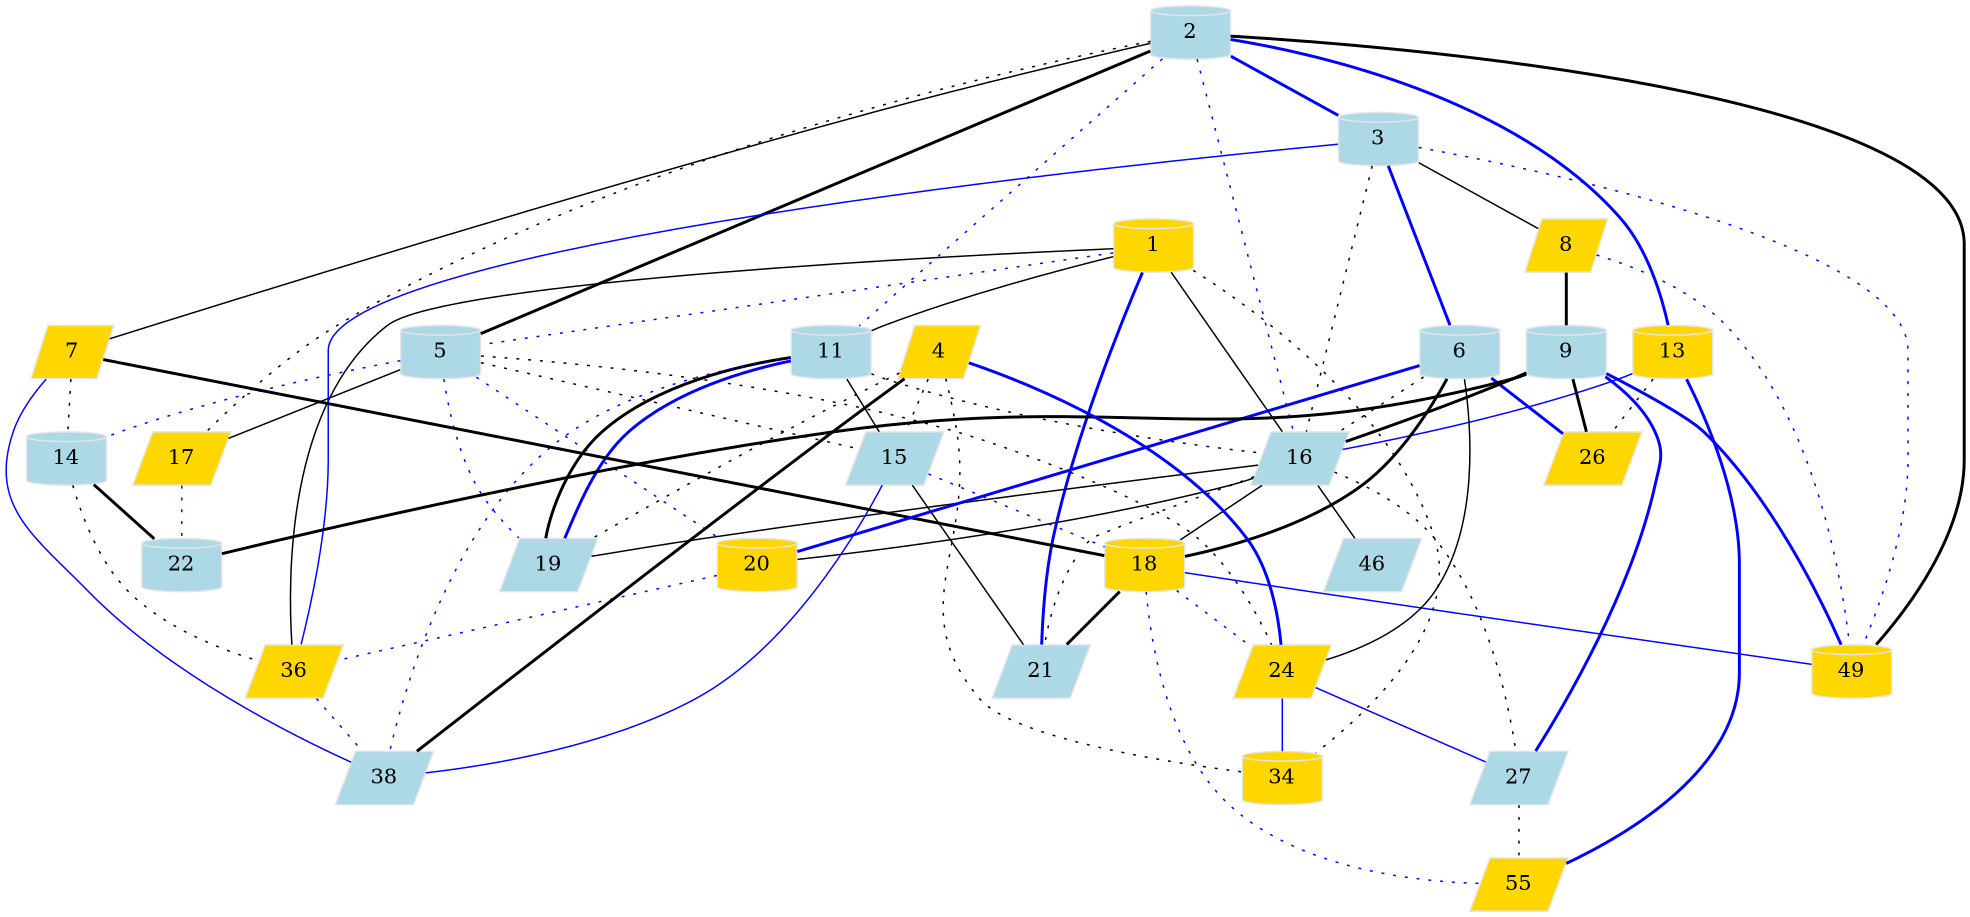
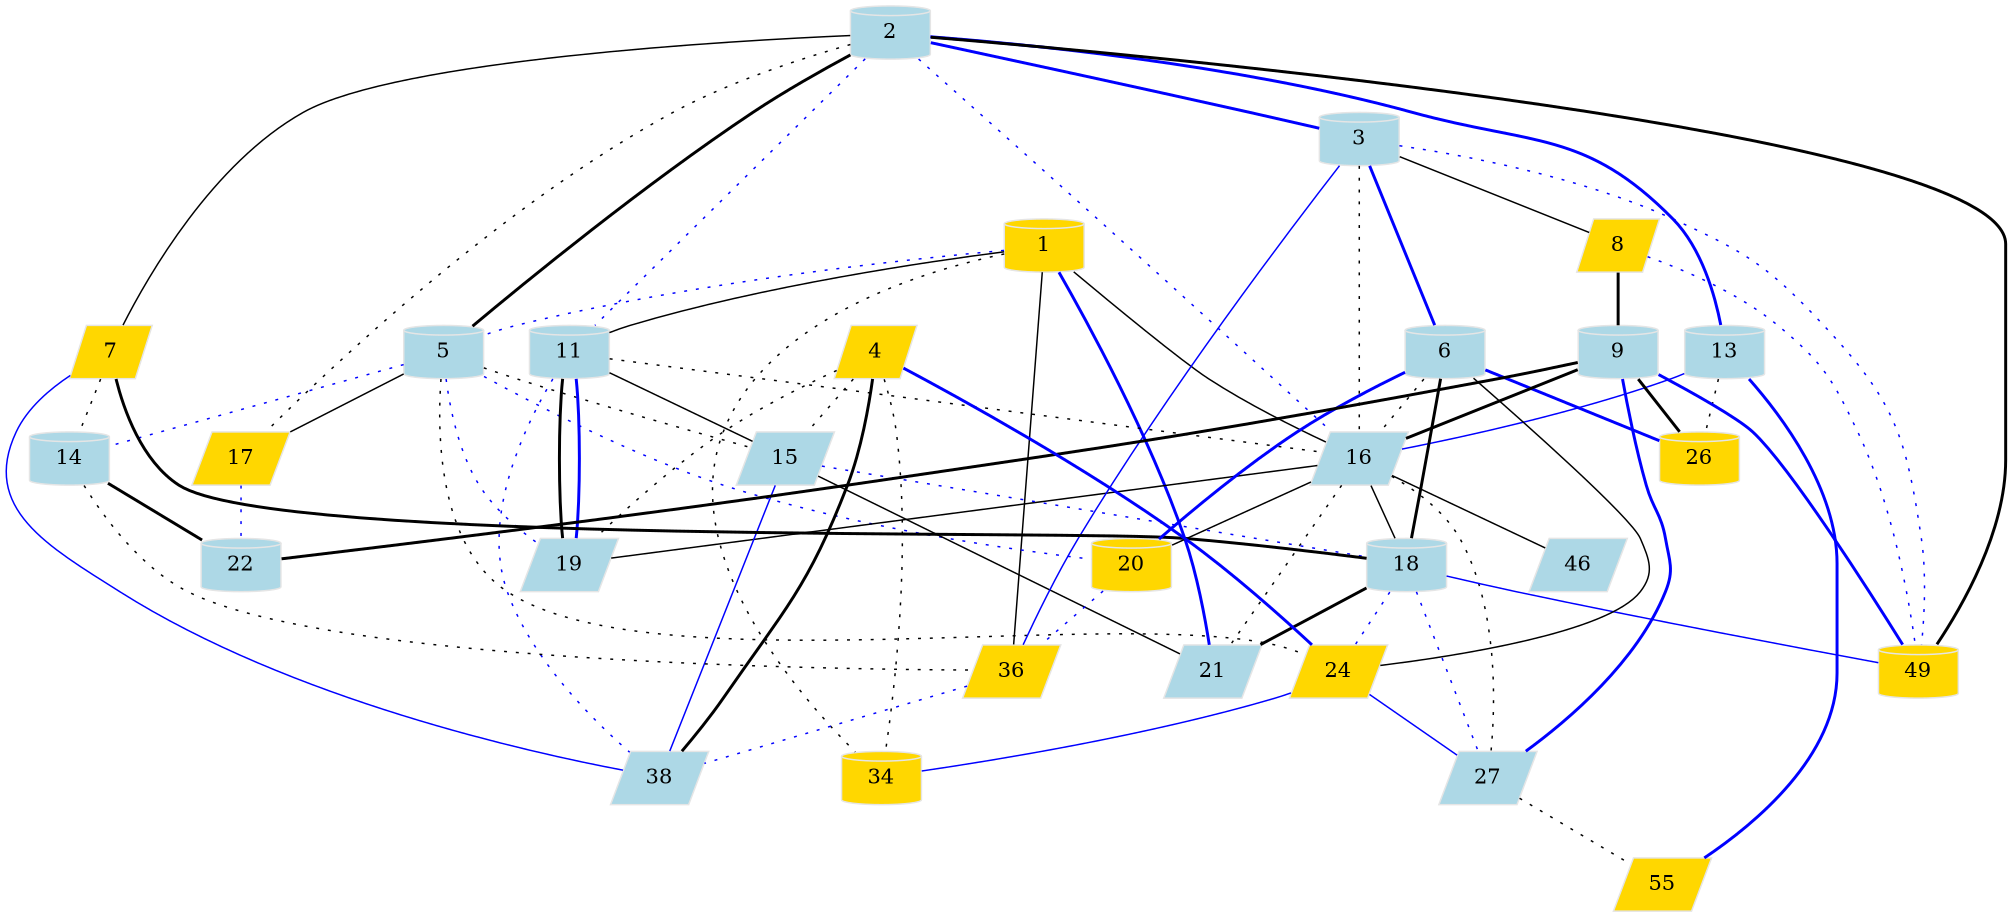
node "13": fillcolor gold -> lightblue
node "26": shape parallelogram -> cylinder
node "18": fillcolor gold -> lightblue
edge "18" -- "55": now "18" -- "27"
